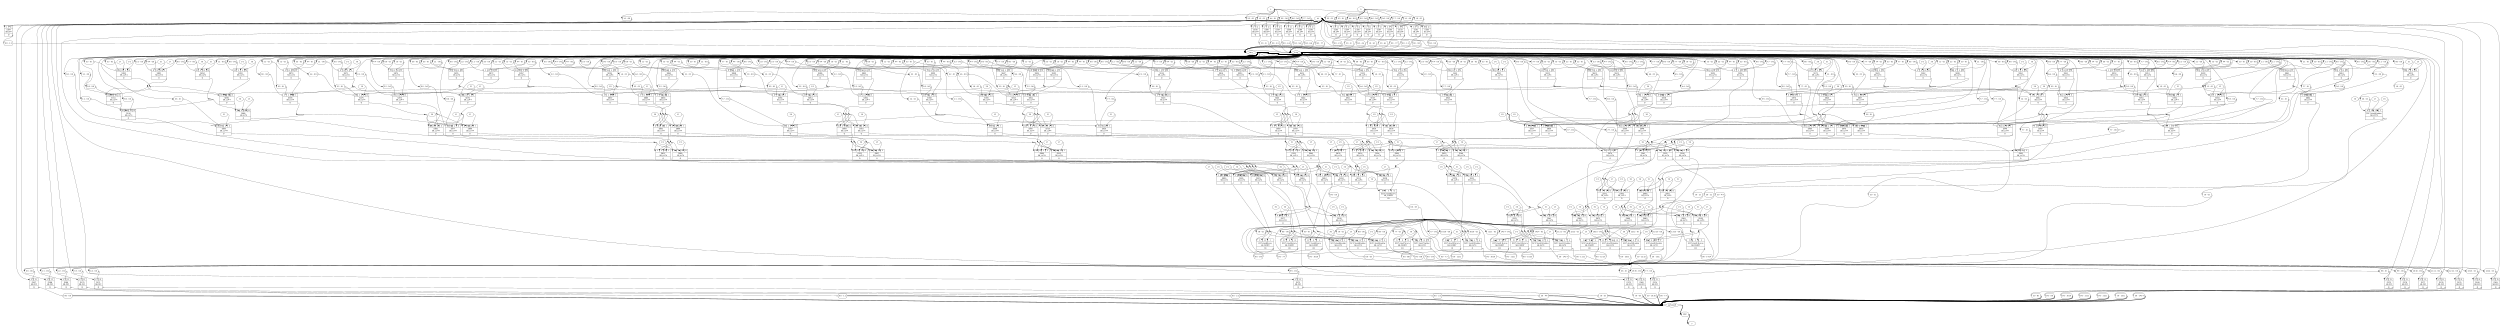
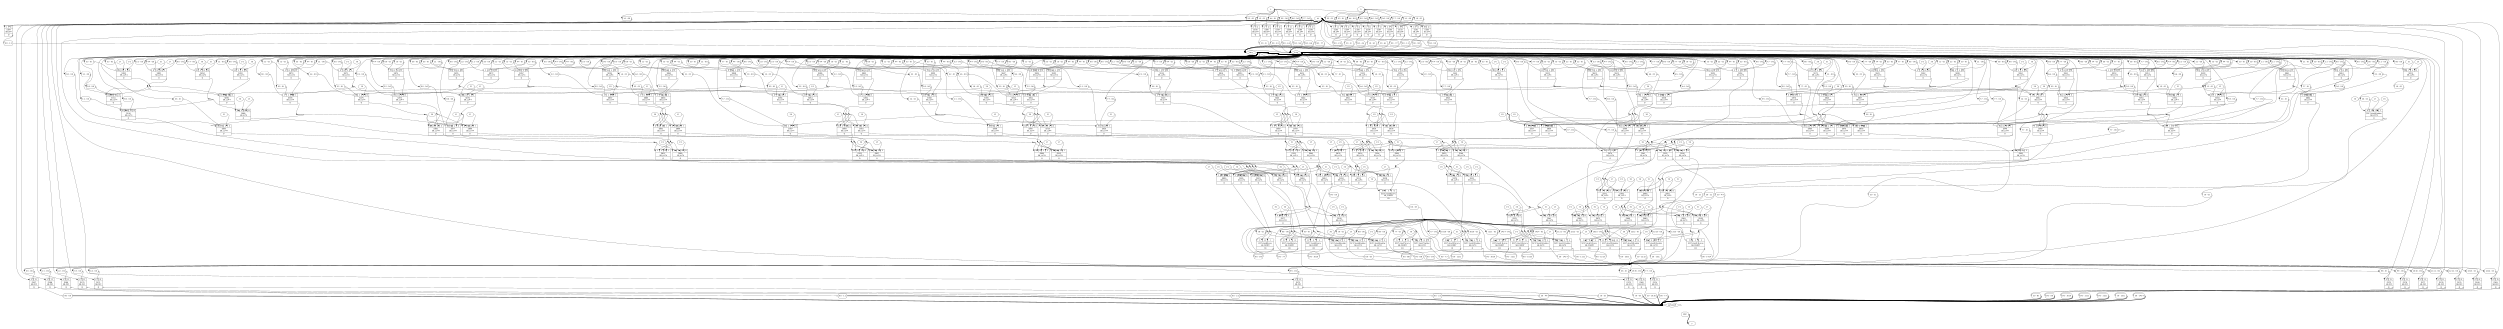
edge "partials[7]" -> "BUF": removed
